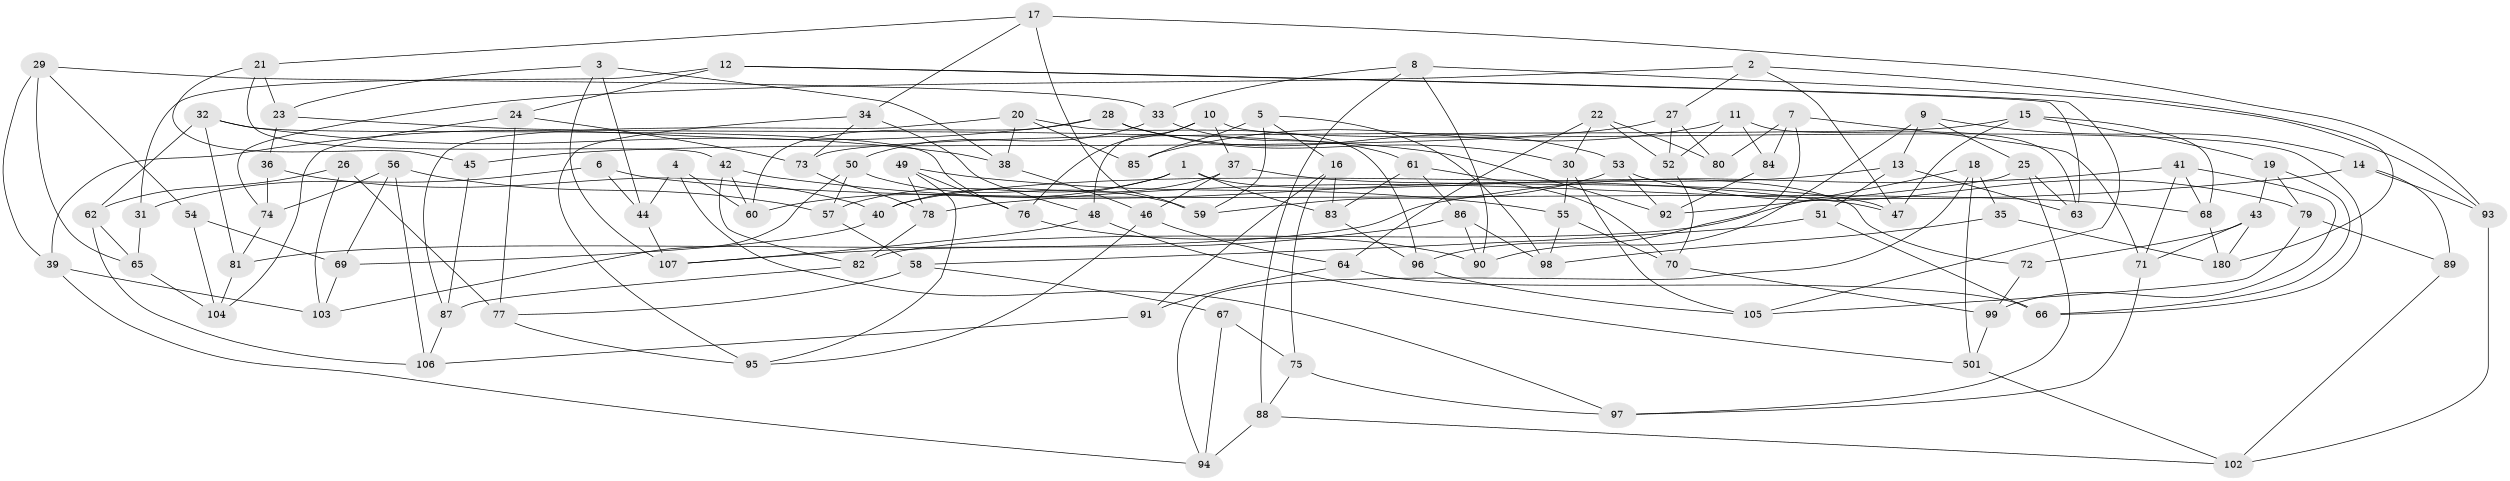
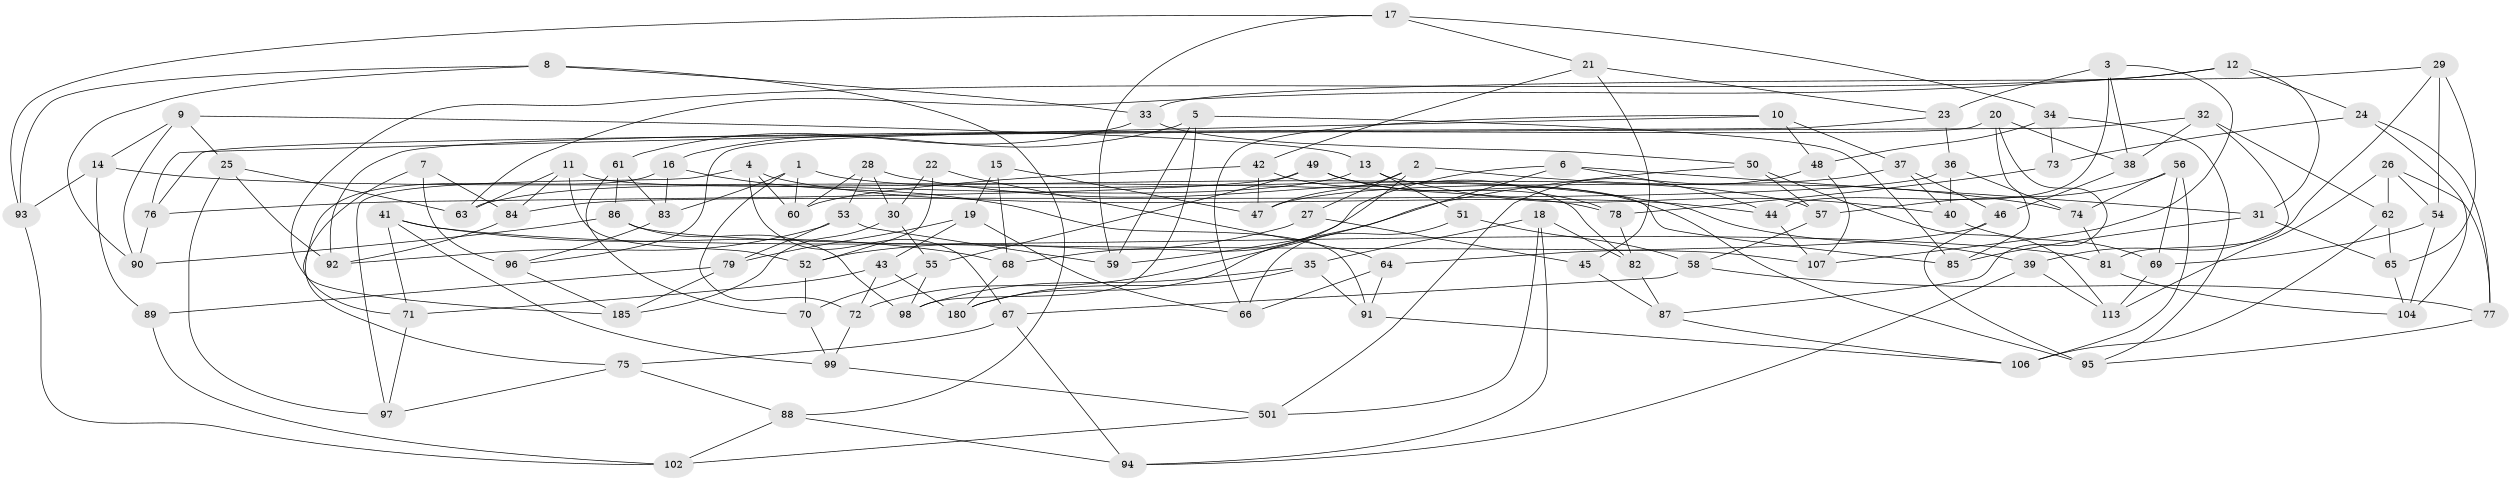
edge "15" -- "73": removed
node "80": removed
edge "26" -- "54": added
edge "36" -- "84": added
edge "31" -- "85": added
edge "4" -- "67": added
edge "6" -- "72": added
edge "35" -- "91": added
node "103": label "103" -> "113"
node "105": label "105" -> "185"
